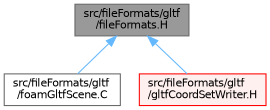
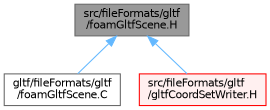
node "src/fileFormats/gltf /fileFormats.H": label "src/fileFormats/gltf /fileFormats.H" -> "src/fileFormats/gltf /foamGltfScene.H"
node "src/fileFormats/gltf /foamGltfScene.C": label "src/fileFormats/gltf /foamGltfScene.C" -> "gltf/fileFormats/gltf /foamGltfScene.C"
